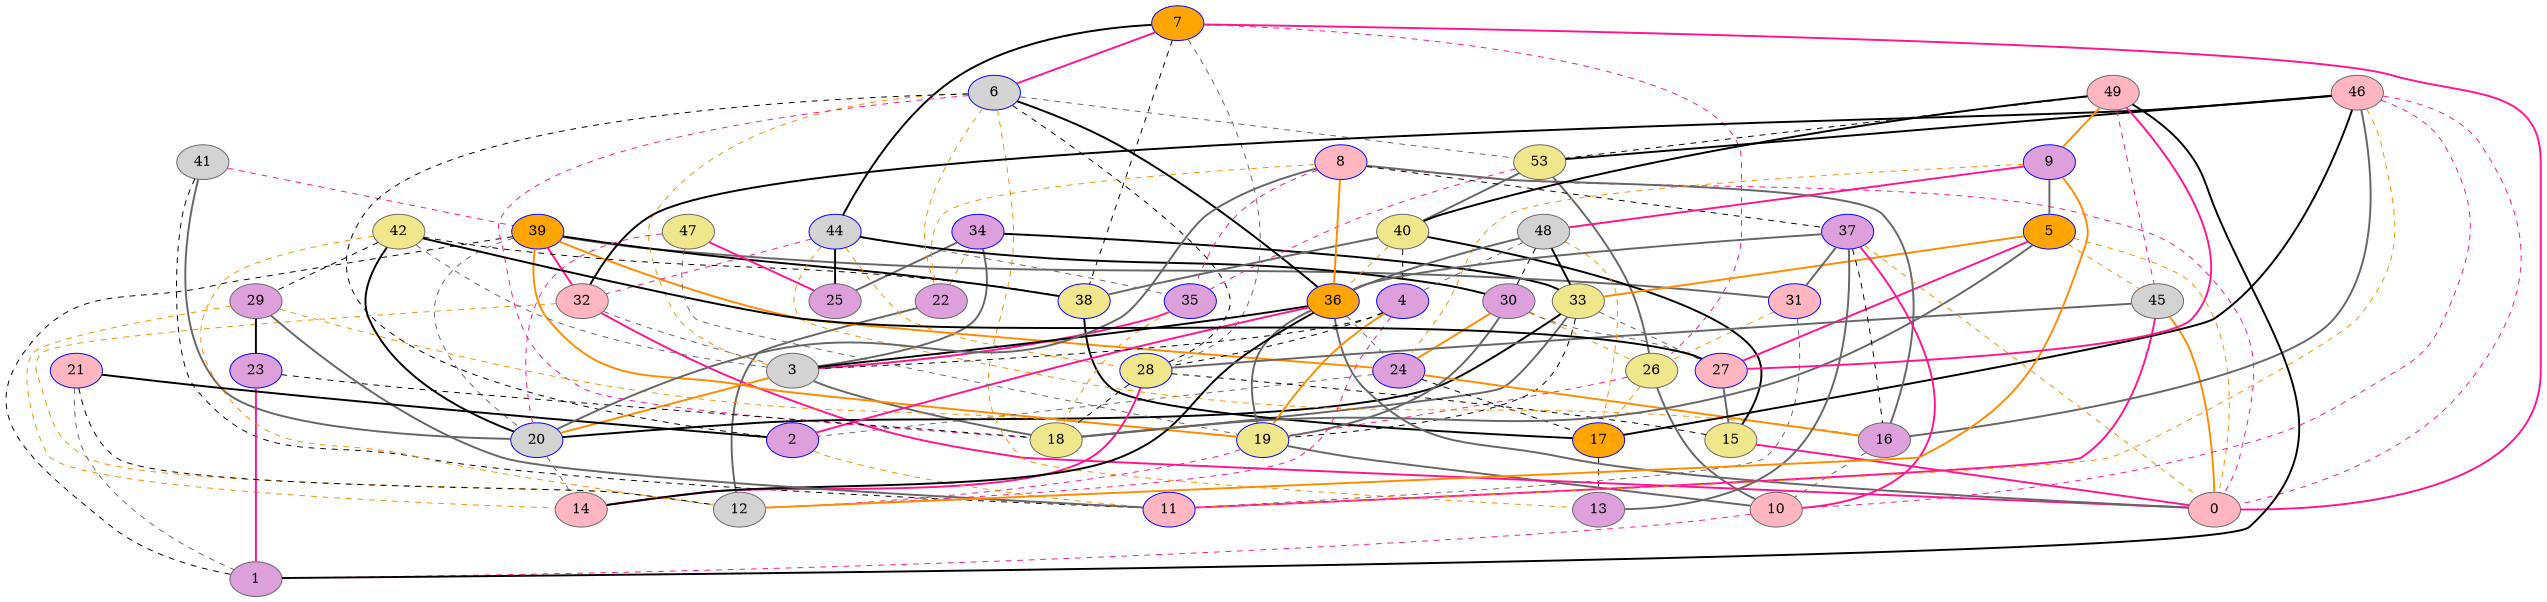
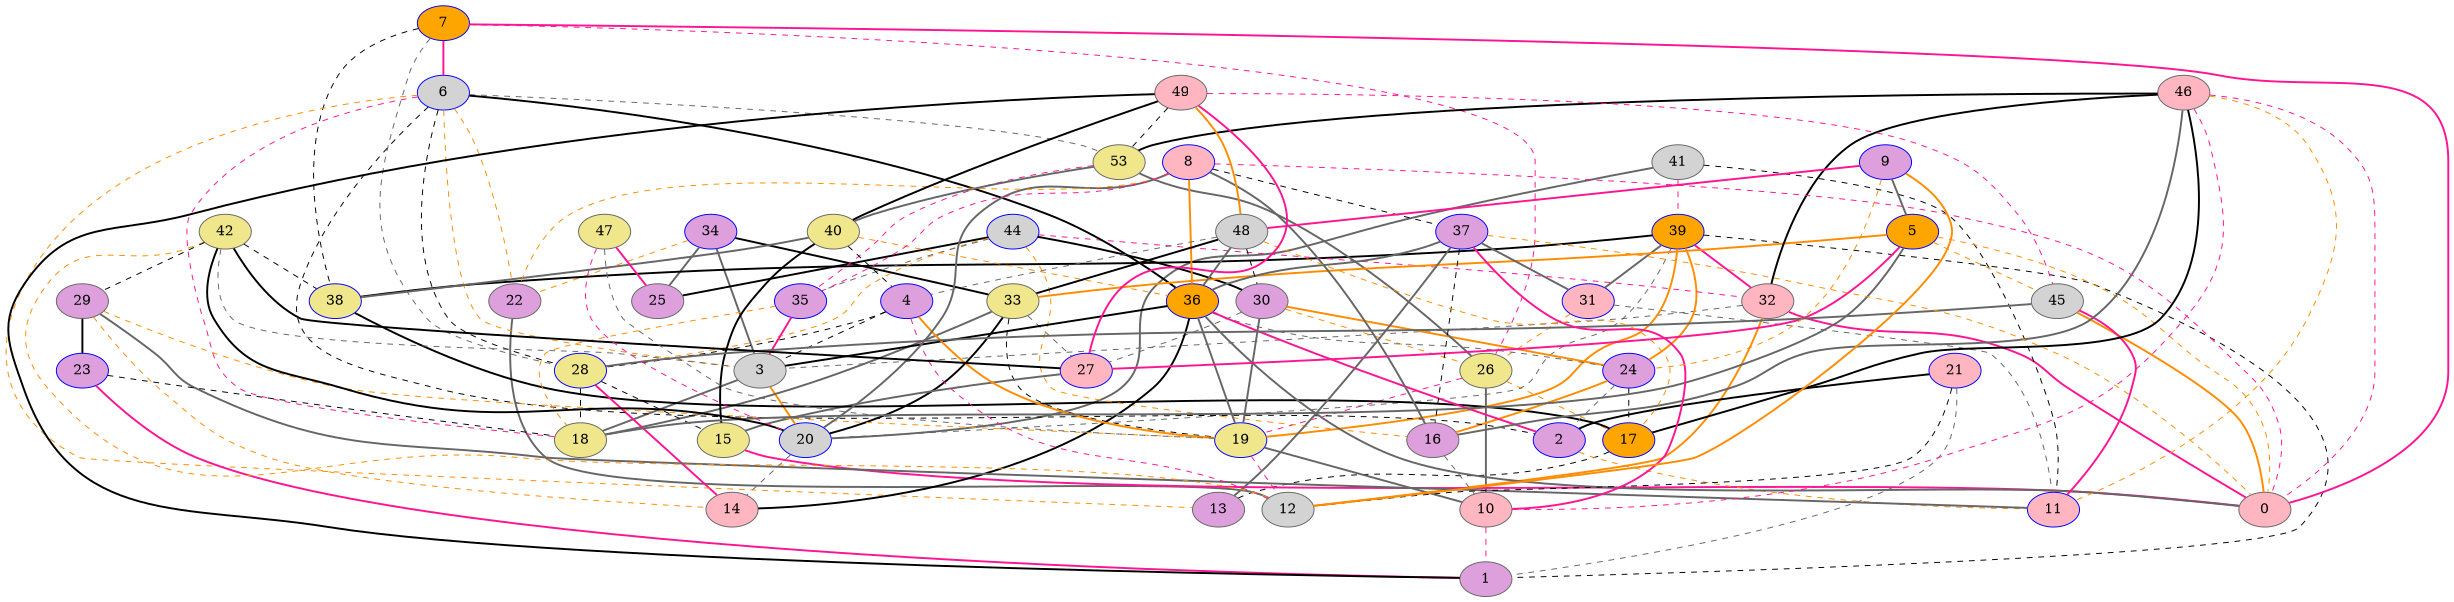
edge "7" -- "44": removed
edge "49" -- "9": now "49" -- "48"
edge "32" -- "12": style dashed -> bold
